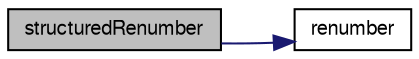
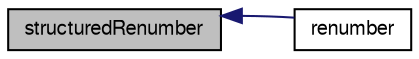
edge "structuredRenumber" -> "renumber": reversed
